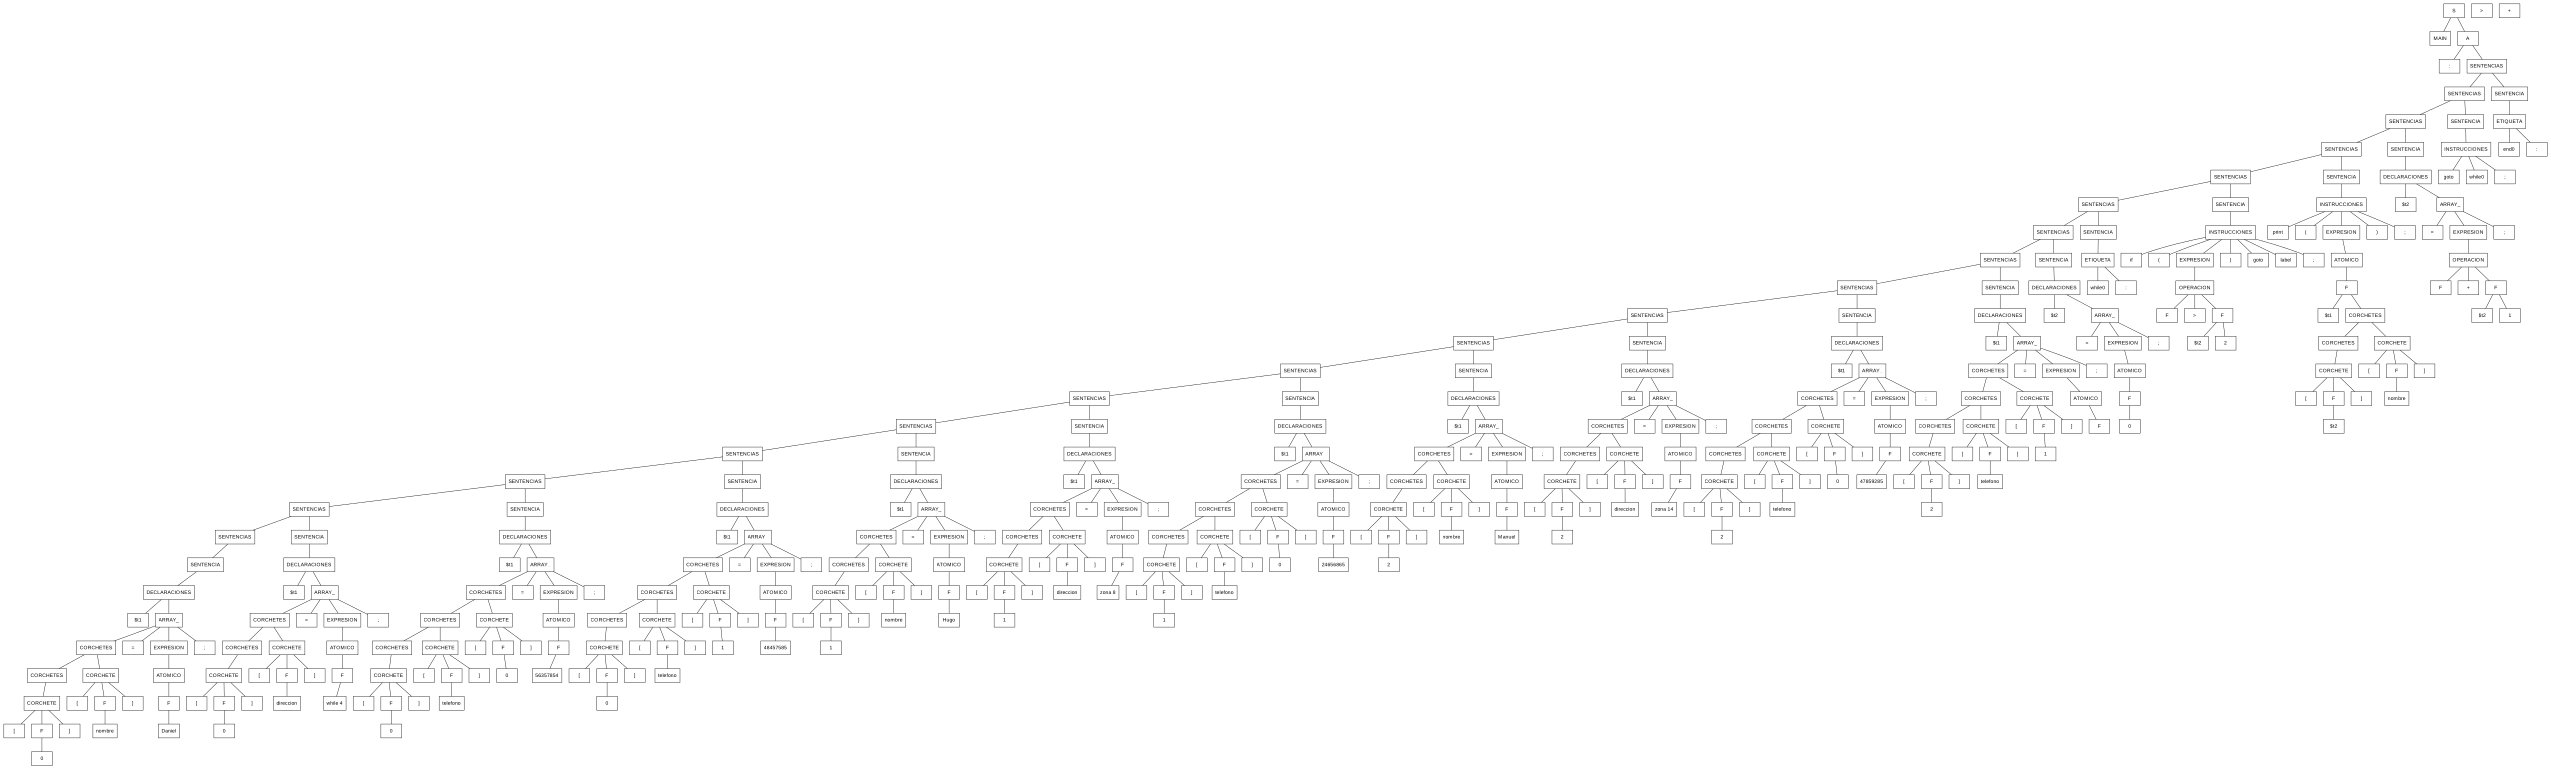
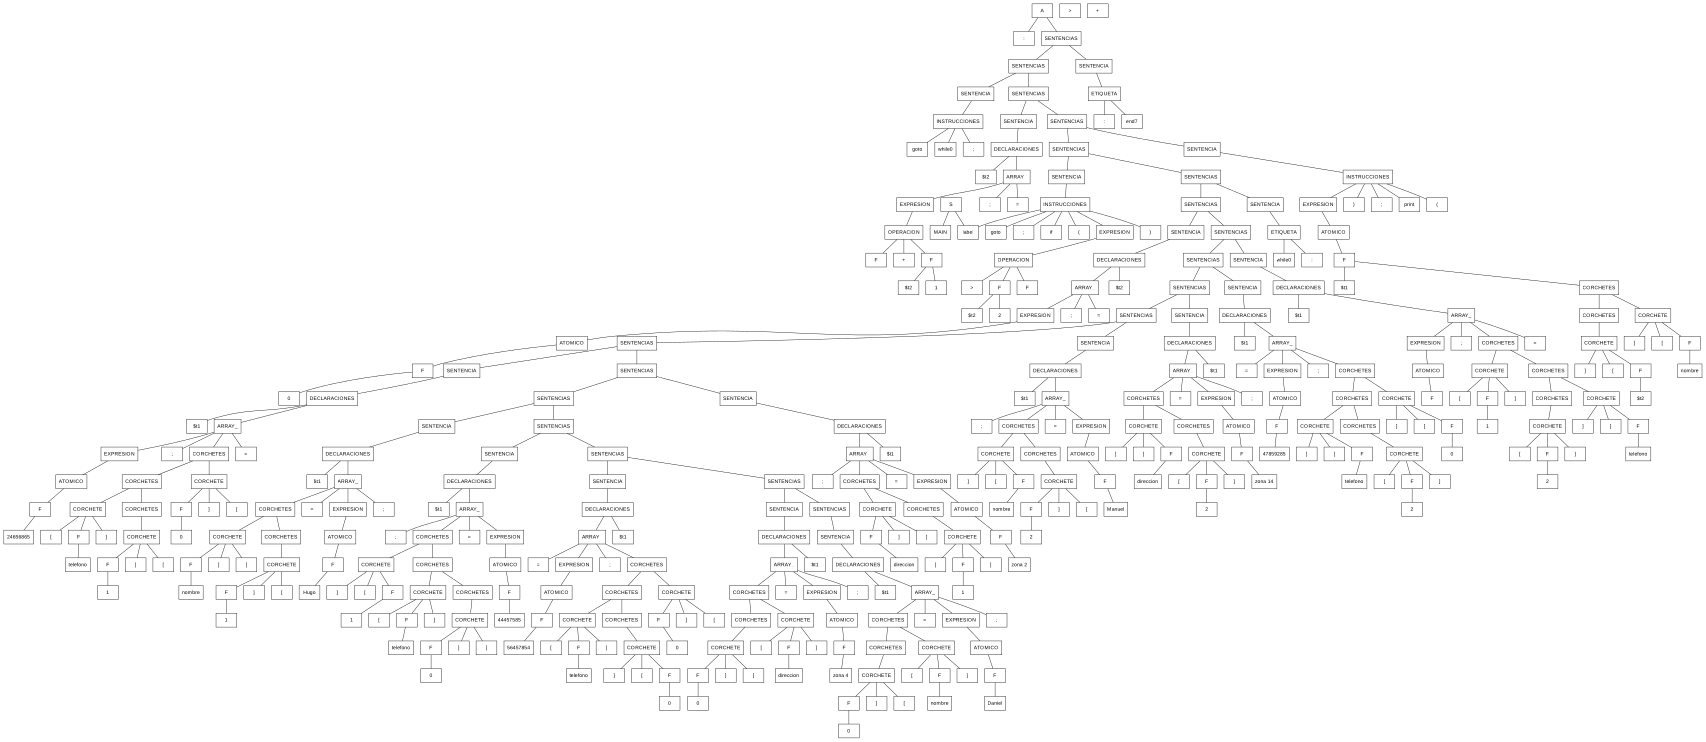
edge "S" -- "A": now "S" -- "label"
node "end0": label "end0" -> "end7"
node "zona 8": label "zona 8" -> "zona 2"
node "48457585": label "48457585" -> "44457585"
node "56357854": label "56357854" -> "56457854"
node "while 4": label "while 4" -> "zona 4"
